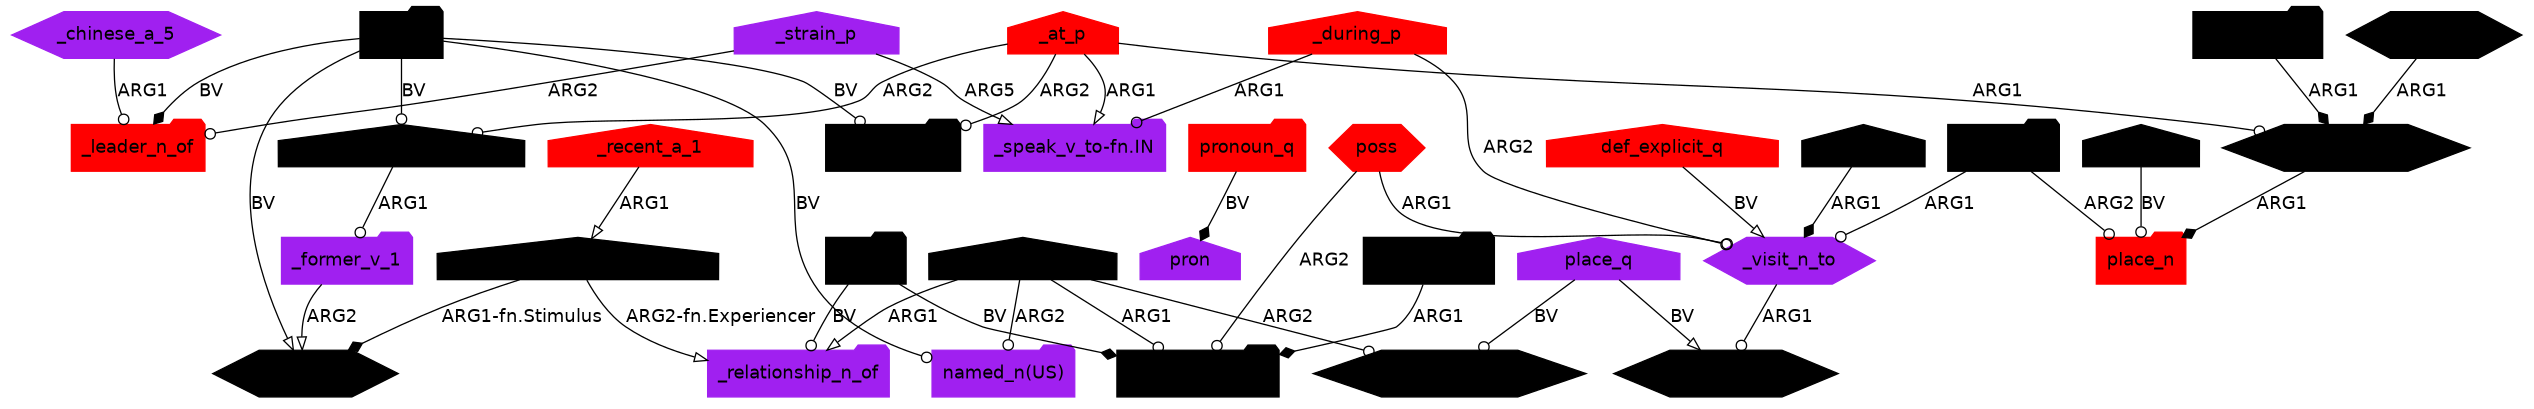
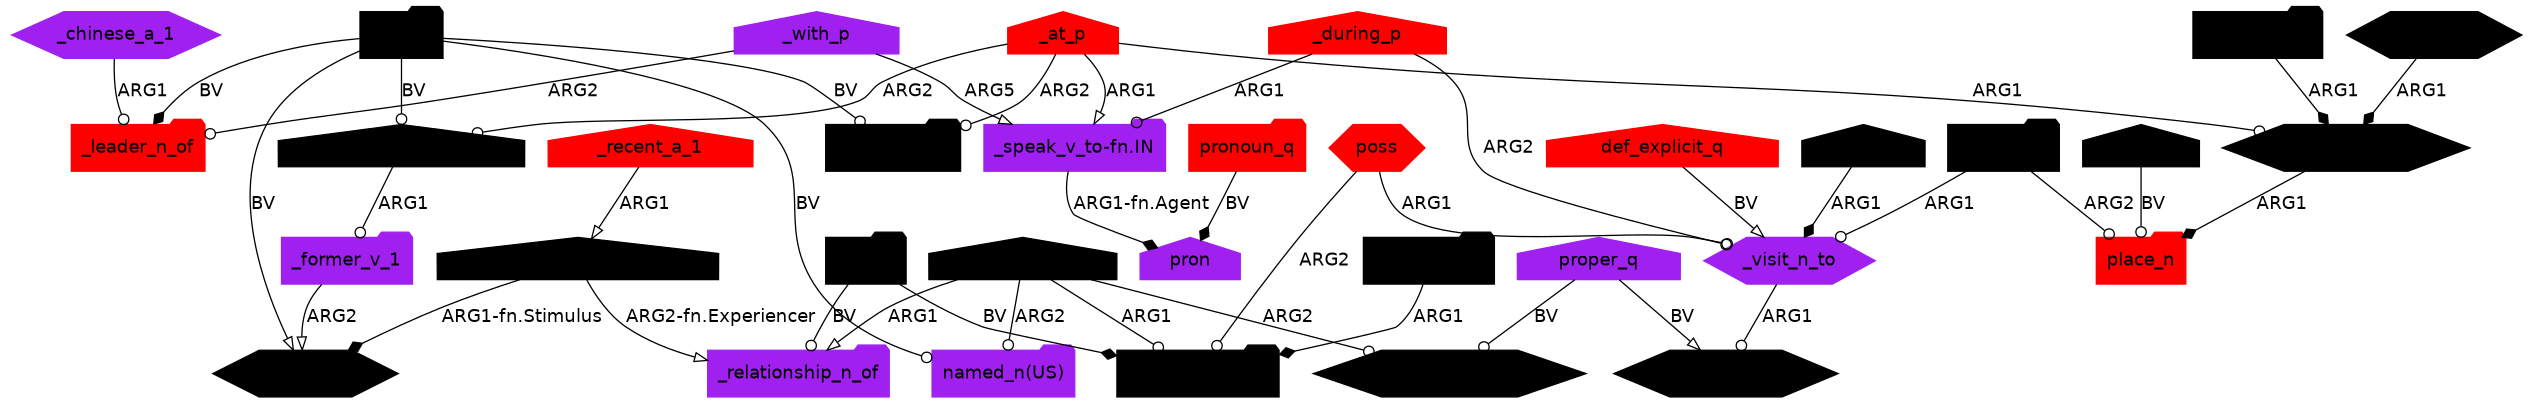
node "_chinese_a_5": label "_chinese_a_5" -> "_chinese_a_1"
node "_strain_p": label "_strain_p" -> "_with_p"
edge "_speak_v_to-fn.IN" -> "pron": added, label "ARG1-fn.Agent"
node "place_q": label "place_q" -> "proper_q"
